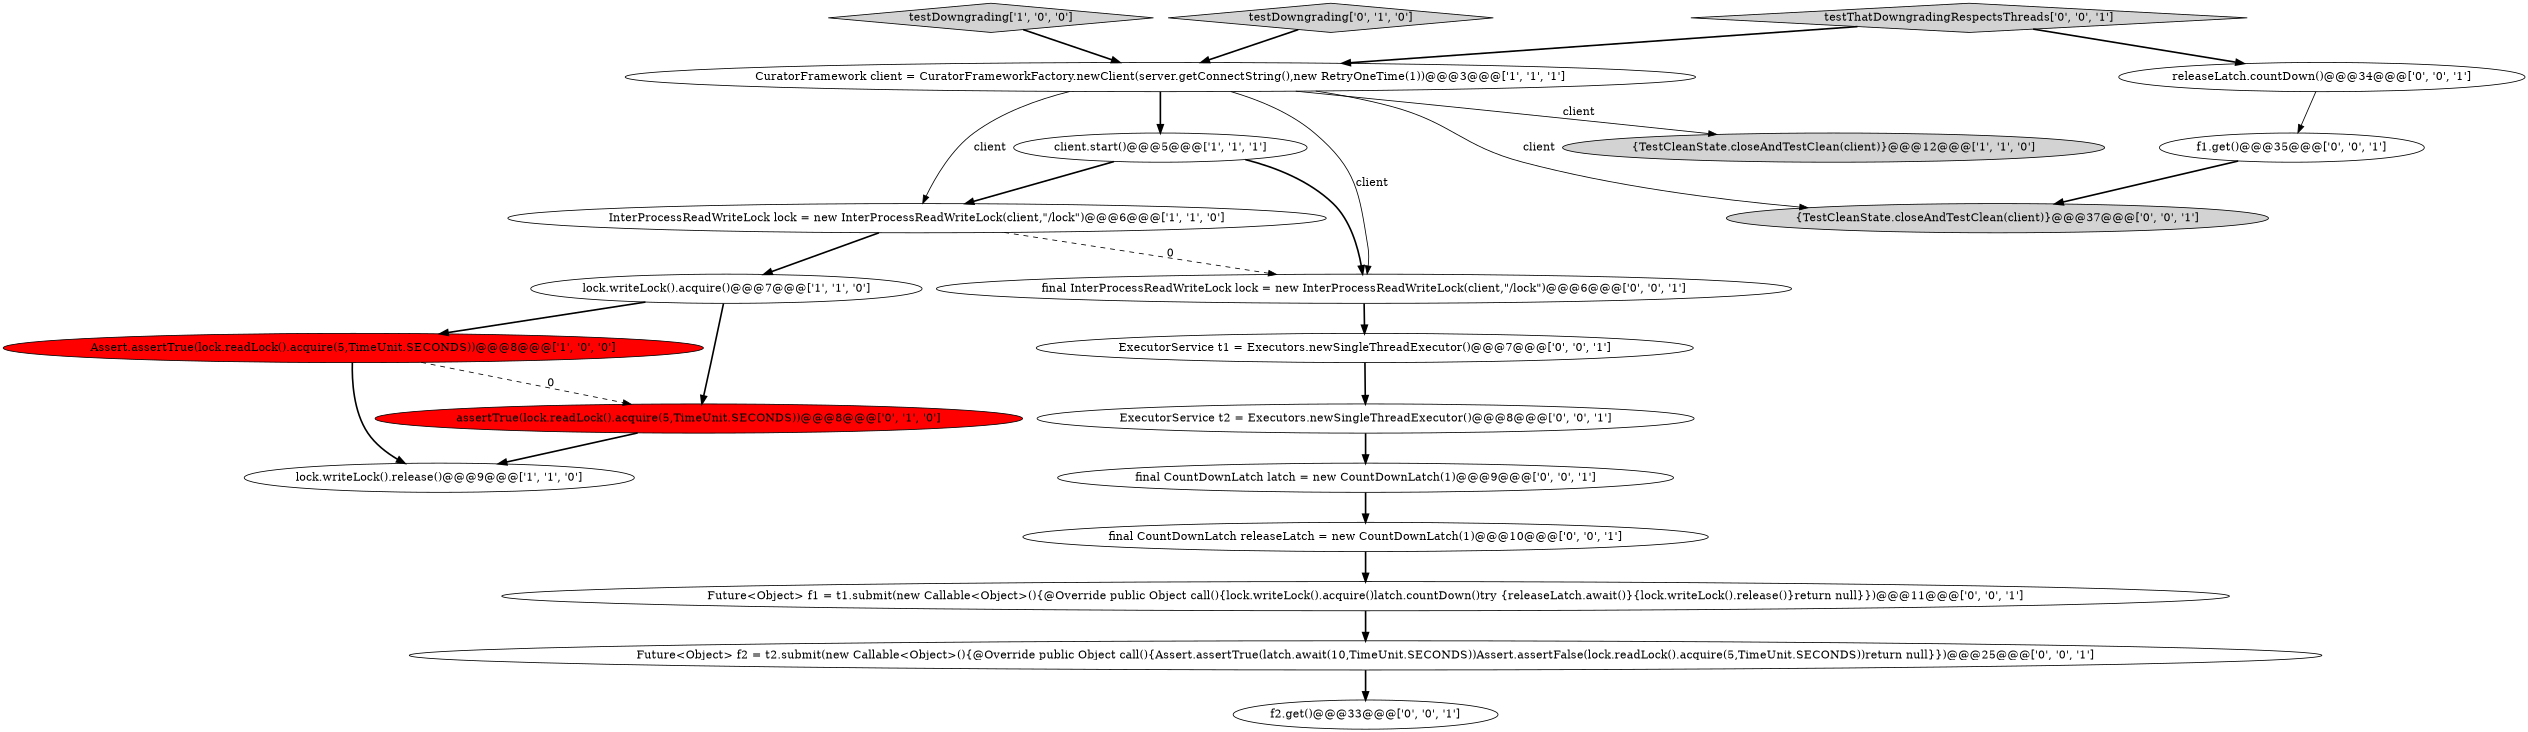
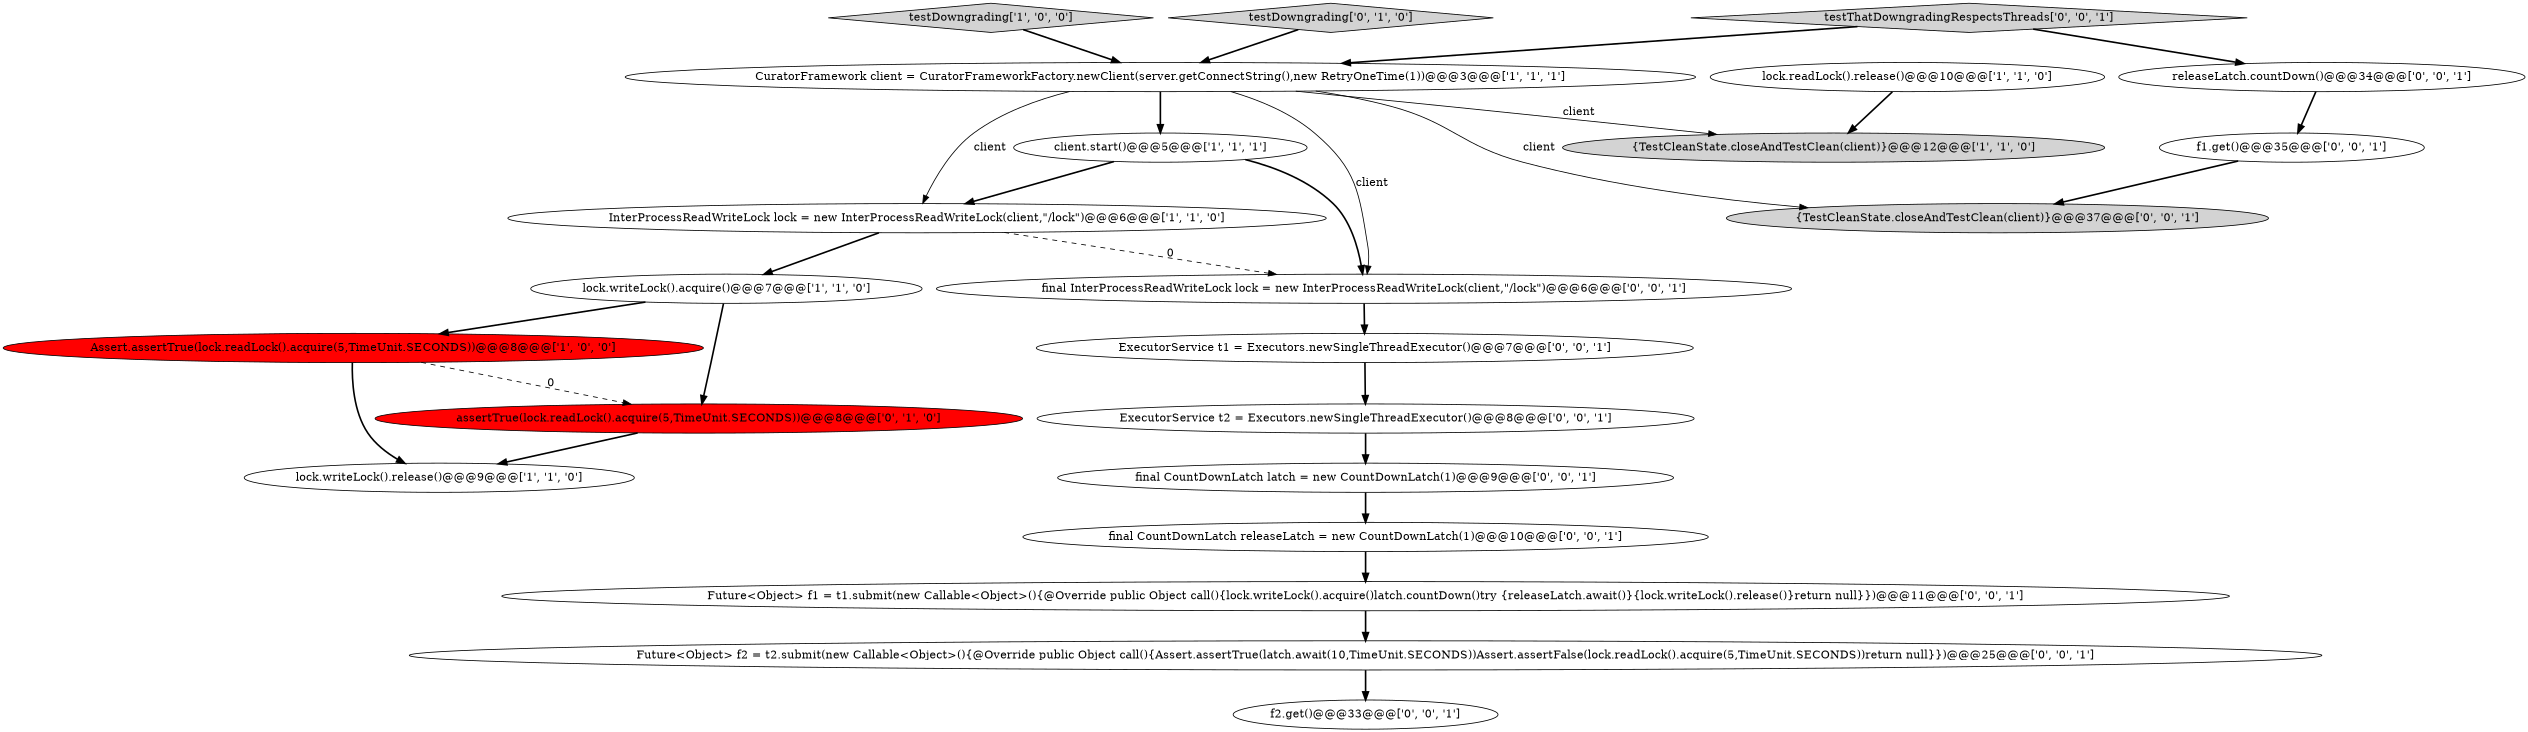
node "lock.readLock().release()@@@10@@@['1', '1', '0']": added
edge "releaseLatch.countDown()@@@34@@@['0', '0', '1']" -> "f1.get()@@@35@@@['0', '0', '1']": style solid -> bold
